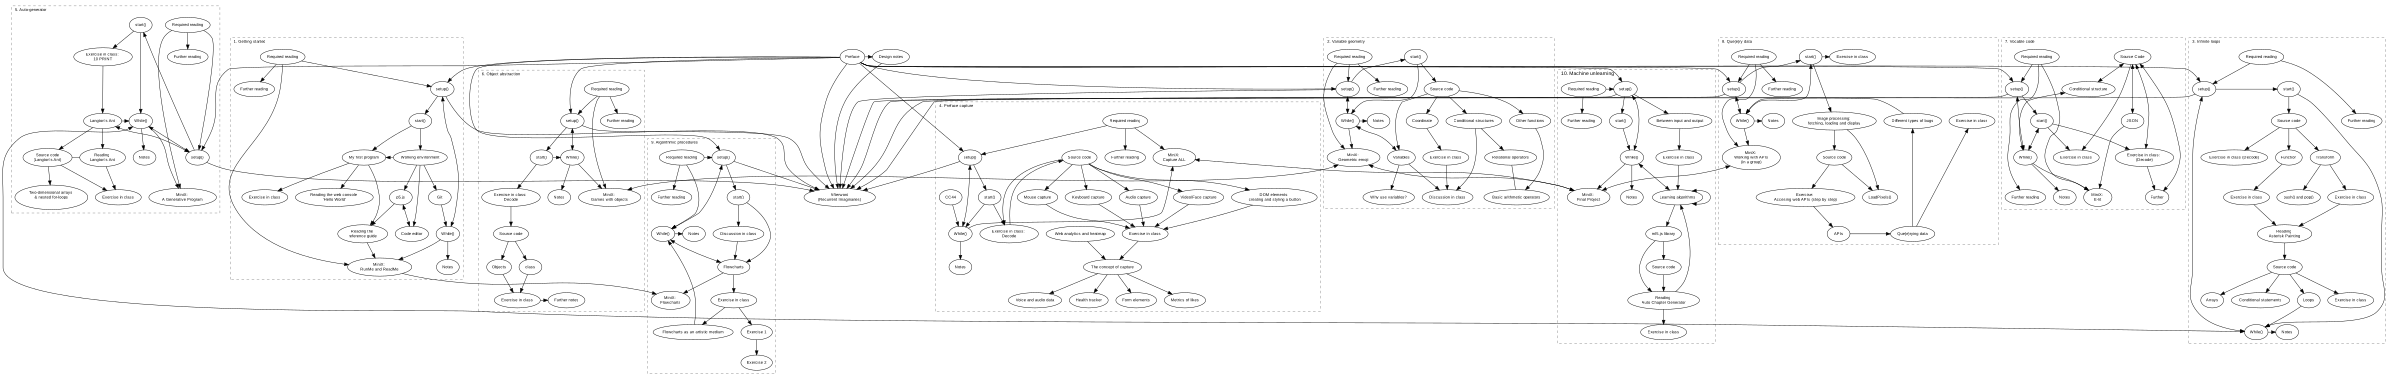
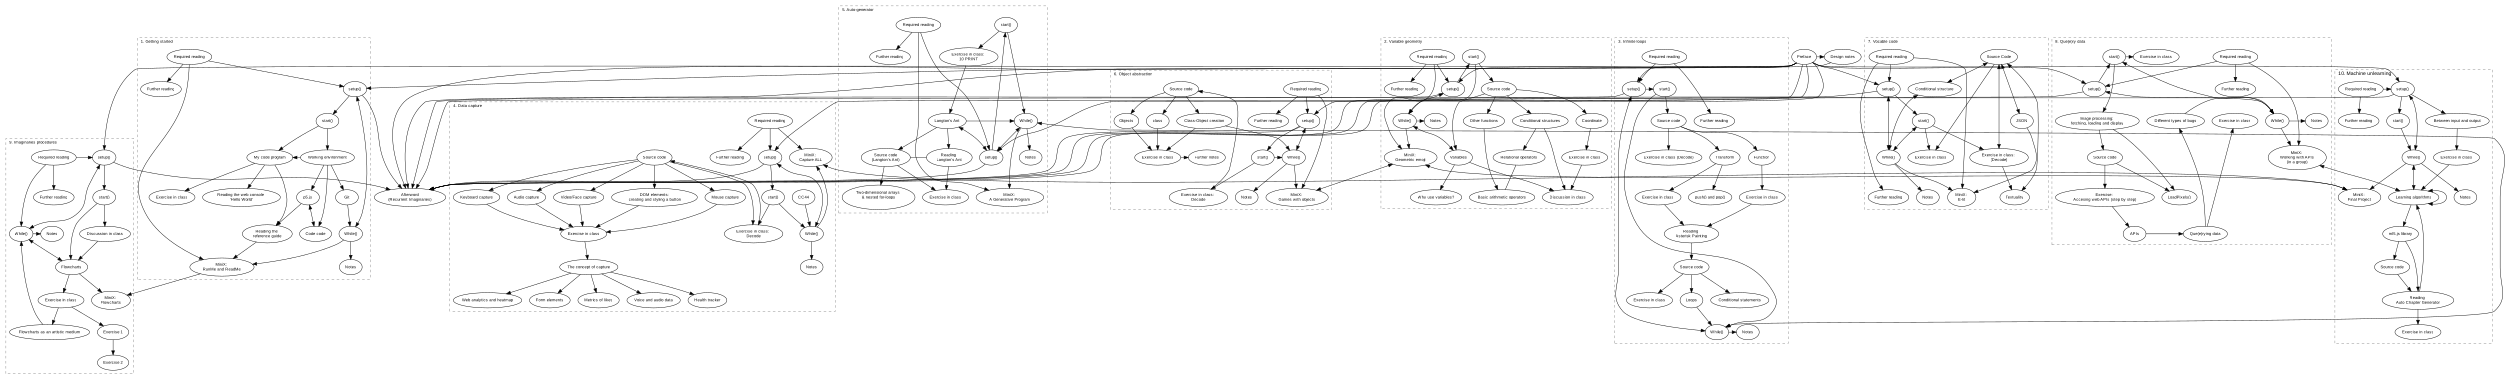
cluster "4. Preface capture": label "4. Preface capture" -> "4. Data capture"
node "Class-Object creation": added
cluster "9. Algorithmic procedures": label "9. Algorithmic procedures" -> "9. Imaginaries procedures"
node "My first program": label "My first program" -> "My code program"
edge "MiniX: Working with APIs (in a group)" -- "MiniX: Final Project": now "MiniX: Working with APIs (in a group)" -- "Learning algorithms"
node "Further": label "Further" -> "Textuality"
node "Code editor": label "Code editor" -> "Code code"
edge "Web analytics and heatmap" -> "The concept of capture": reversed
node "Arrays": removed
